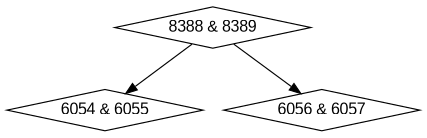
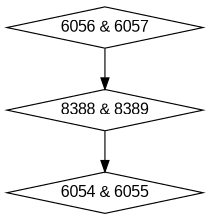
edge "8388 & 8389" -> "6056 & 6057": reversed
